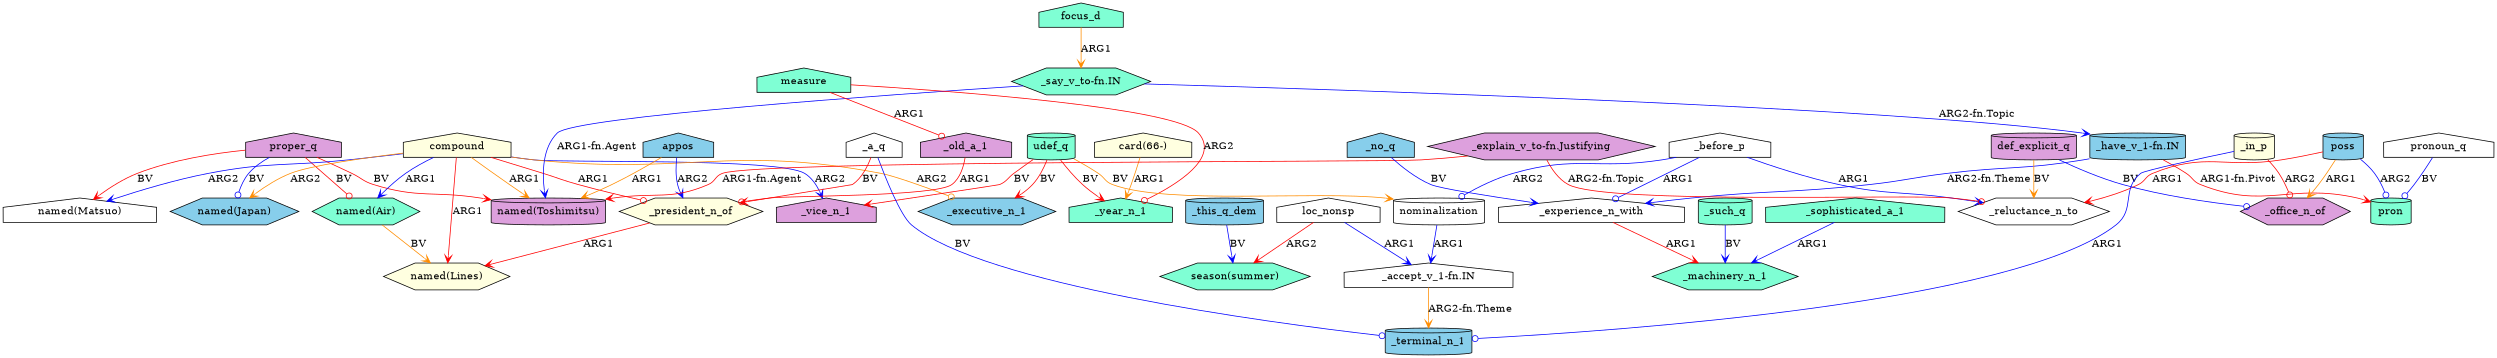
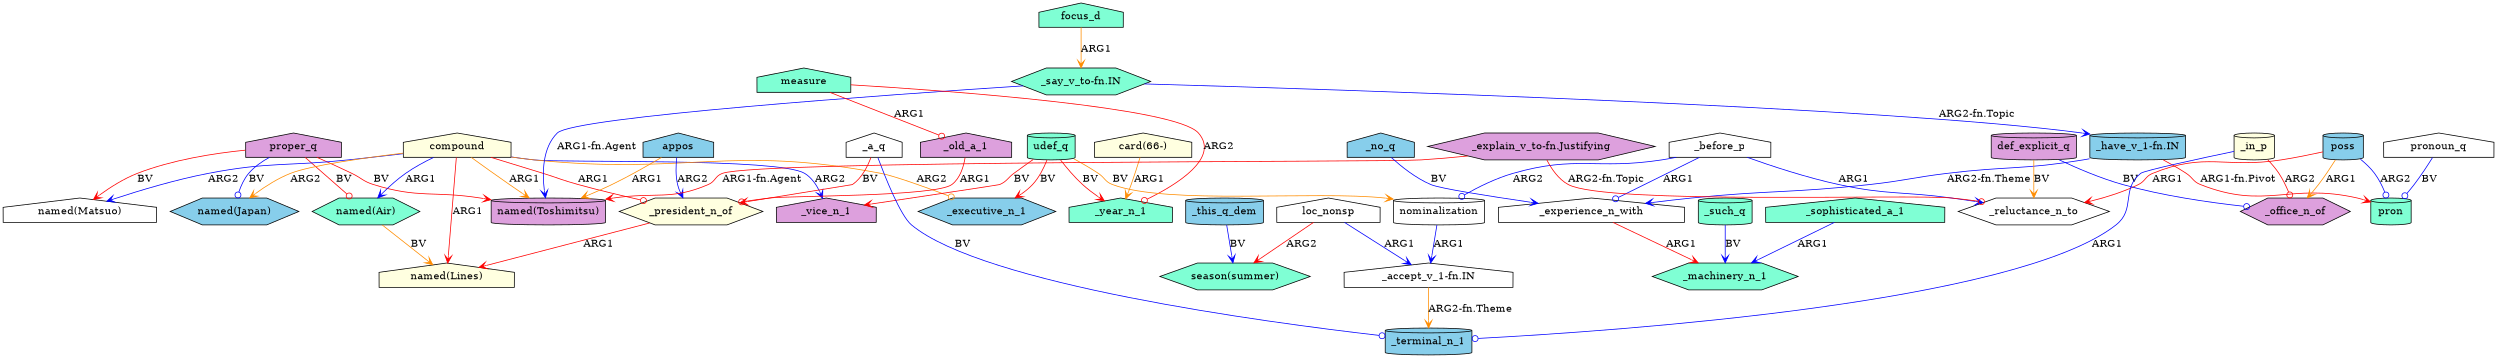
node "named(Lines)": shape hexagon -> house
